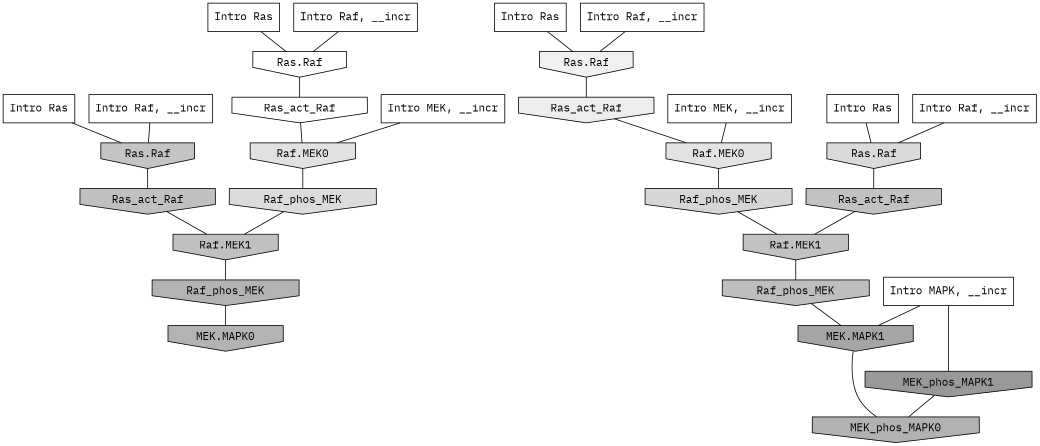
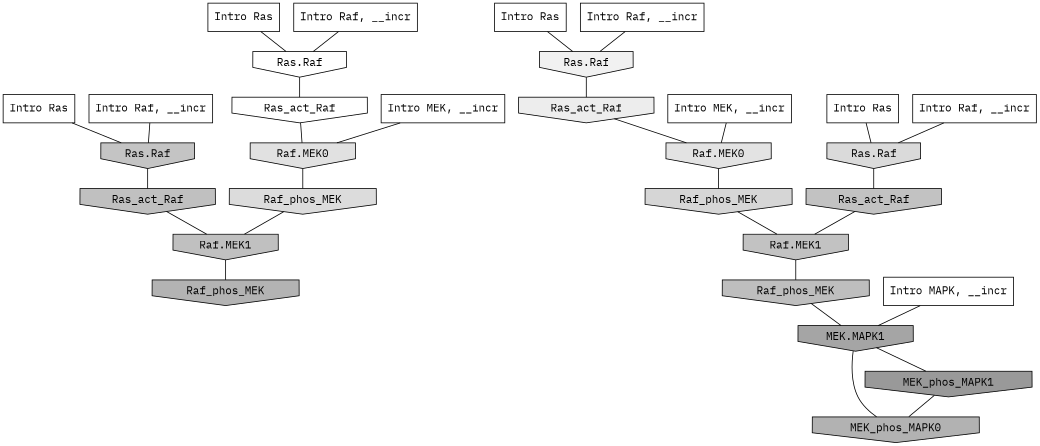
node "MEK.MAPK0": removed
edge "Intro MAPK, __incr" -- "MEK_phos_MAPK1": now "MEK.MAPK1" -- "MEK_phos_MAPK1"
